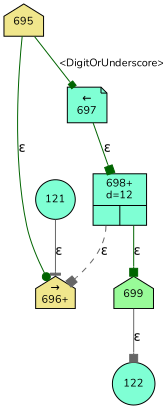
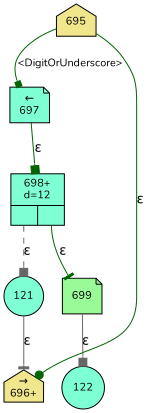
edge "698+" -> "699": arrowhead box -> tee
edge "698+" -> "→ 696+": now "698+" -> "121"
node "699": shape house -> note
